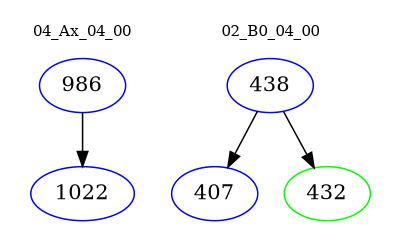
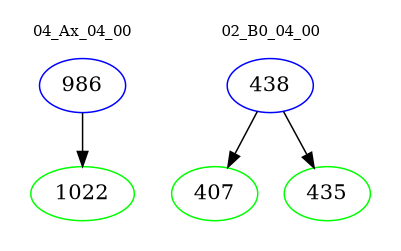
node "1022": color blue -> green
node "407": color blue -> green
node "432": label "432" -> "435"
